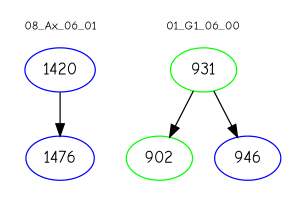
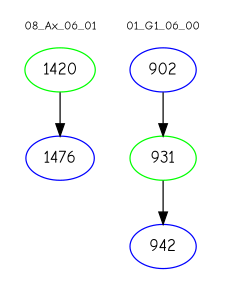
node "1420": color blue -> green
edge "931" -> "902": reversed
node "902": color green -> blue
node "946": label "946" -> "942"
